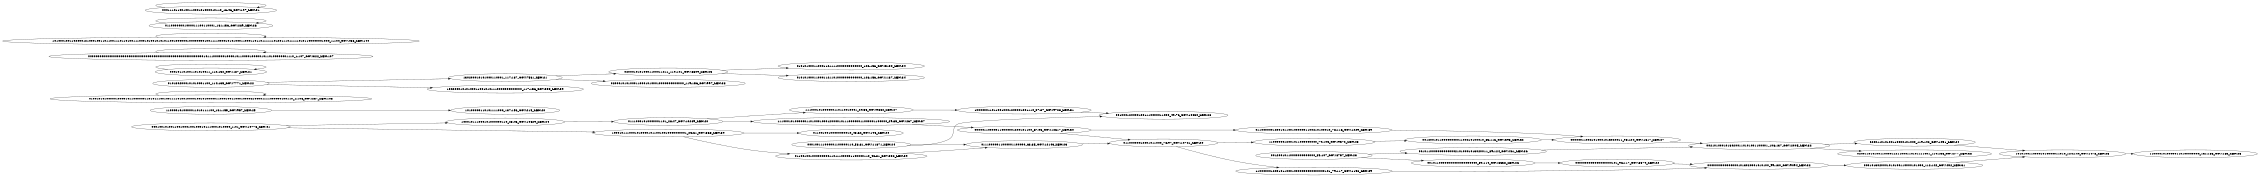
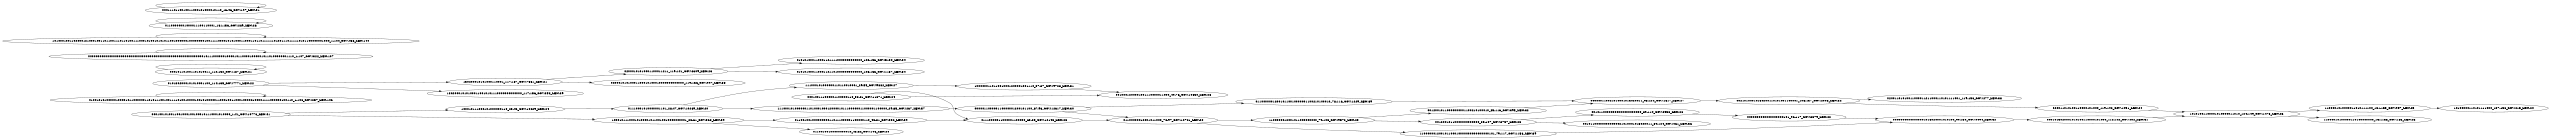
edge "10101001100001010000011010_124-149_COV:1478_LEN:26" -> "1100001010000011010111100_131-155_COV:957_LEN:25": added
edge "1100000012001011000000000_79-103_COV:9572_LEN:25" -> "00120010110000000000000_85-107_COV:8757_LEN:23": added
edge "001011000000000000021010001013020011_89-124_COV:461_LEN:36" -> "00210100010130200110101001100001_106-137_COV:2005_LEN:32": removed
